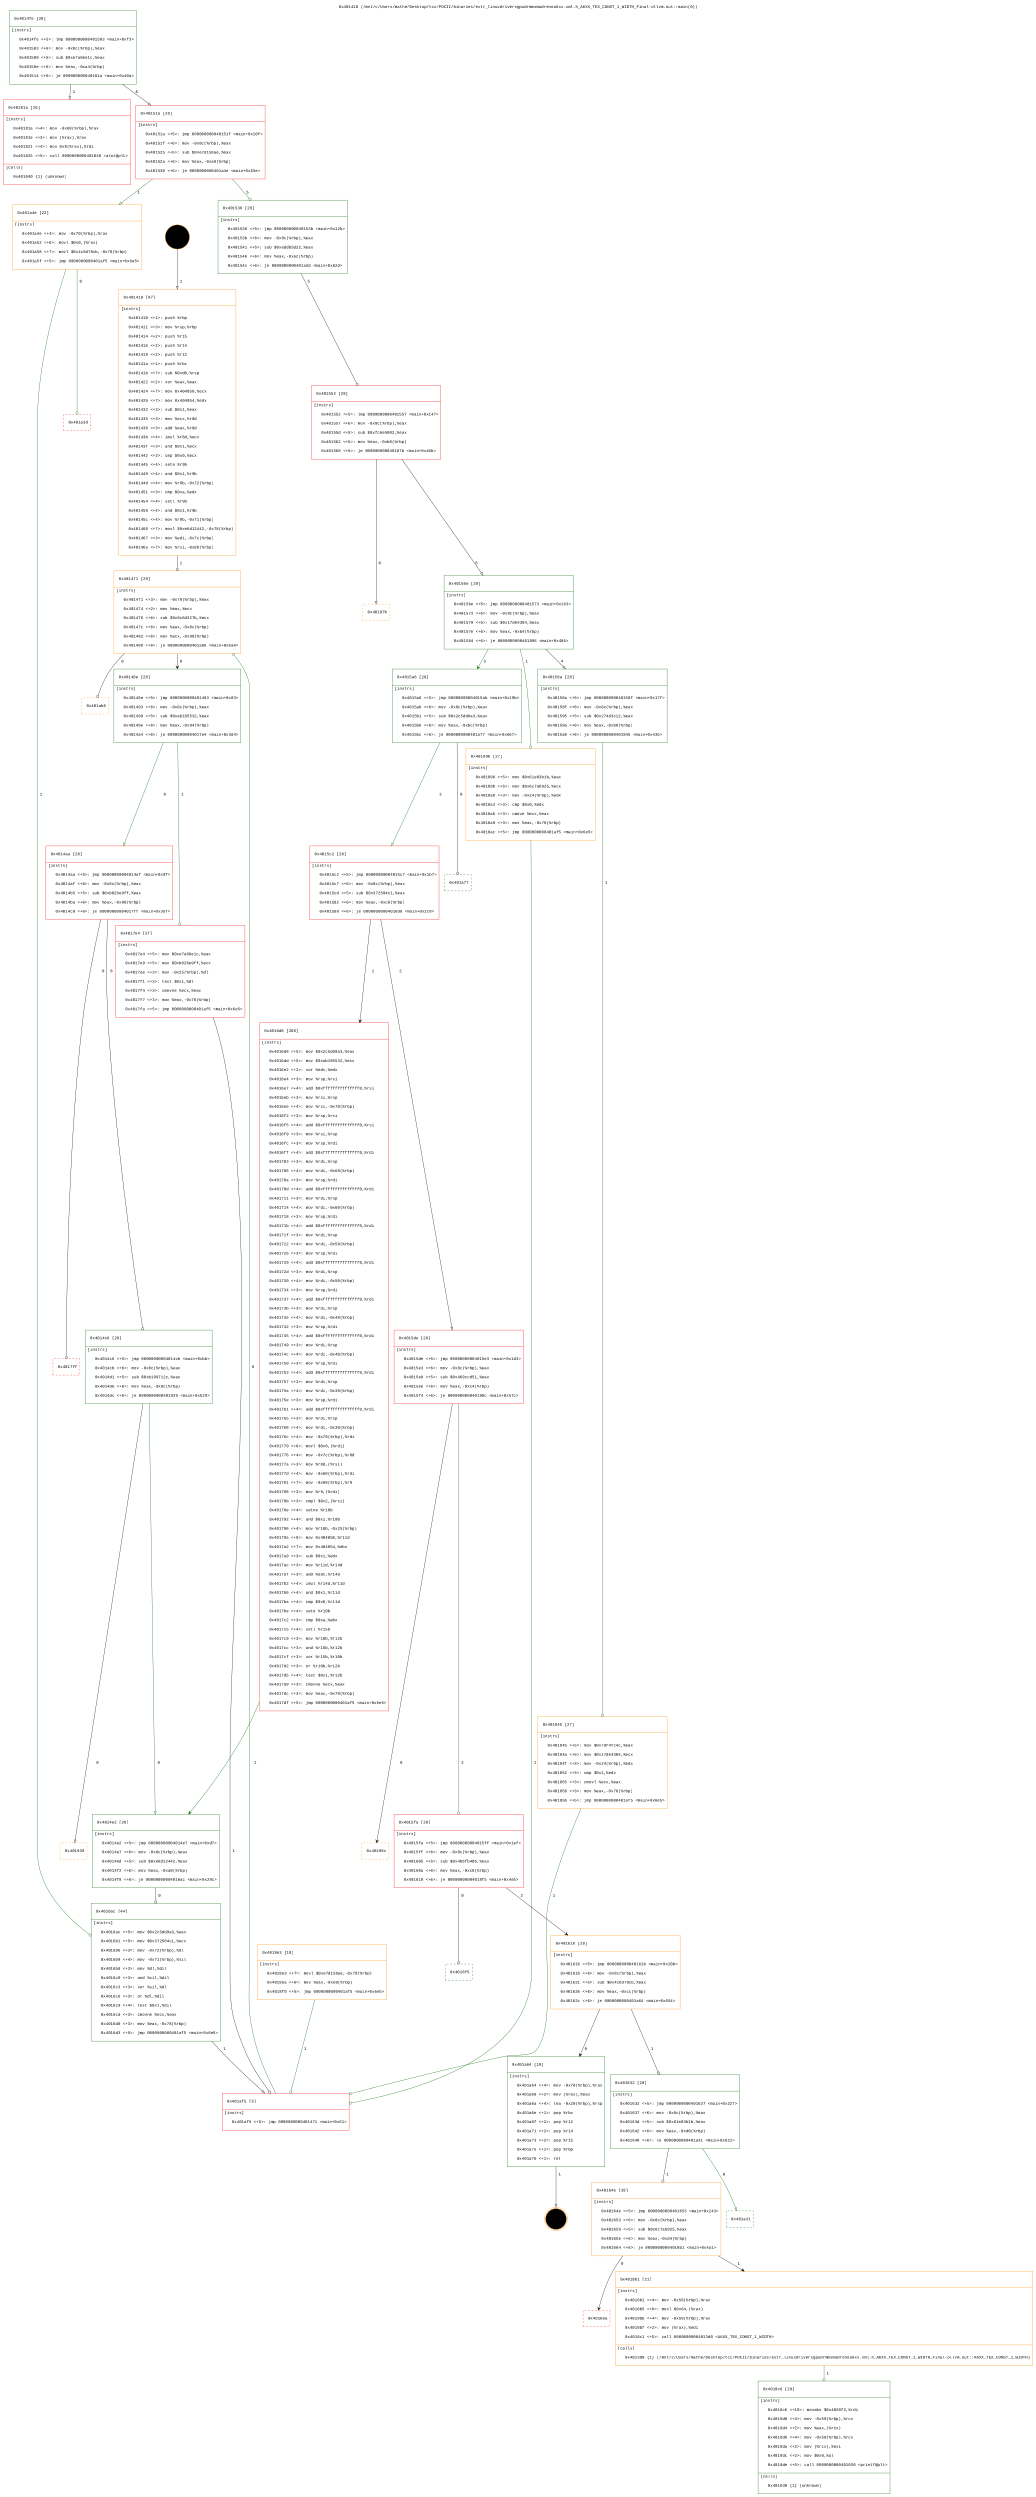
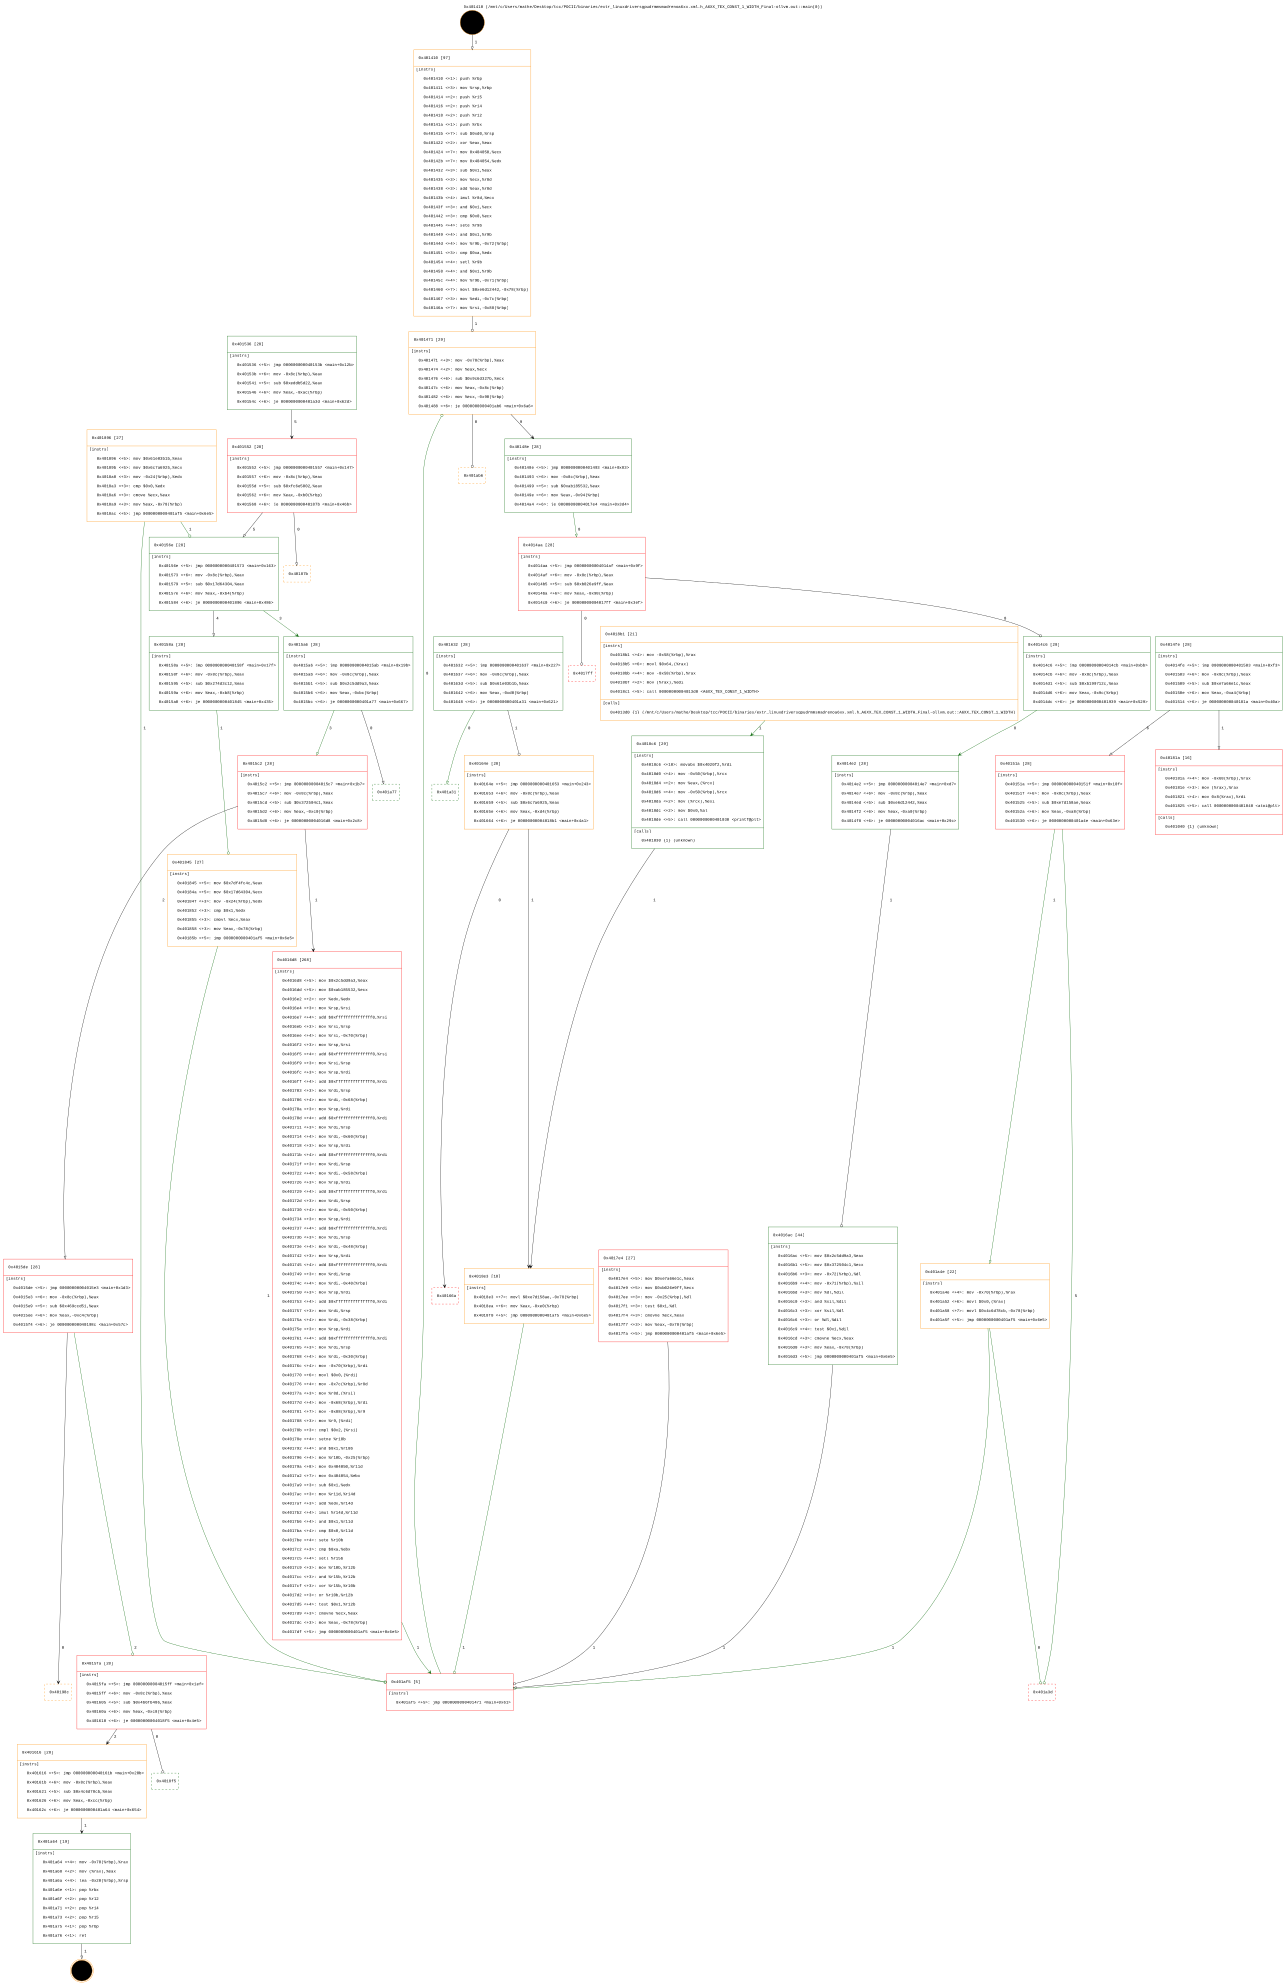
edge "0x40151a [28]" -> "0x401536 [28]": now "0x40151a [28]" -> "0x401a3d"
edge "0x401536 [28]" -> "0x401552 [28]": arrowhead odot -> vee
edge "0x40156e [28]" -> "0x401896 [27]": reversed
edge "0x4015a6 [28]" -> "0x401a77": arrowhead odot -> onormal
edge "0x40148e [28]" -> "0x4017e4 [27]": removed, label "1"
edge "0x4018c6 [29]" -> "0x4018e3 [18]": added, label "1"
edge "0x401a4e [22]" -> "0x4016ac [44]": now "0x401a4e [22]" -> "0x401af5 [5]"
edge "0x4014c6 [28]" -> "0x4014e2 [28]": arrowhead onormal -> vee
edge "0x4016d8 [268]" -> "0x4014e2 [28]": now "0x4016d8 [268]" -> "0x401af5 [5]"
node "0x401939": removed
edge "0x4014e2 [28]" -> "0x4016ac [44]": label " 0" -> " 1"
edge "0x401616 [28]" -> "0x401632 [28]": removed, label "1"
edge "0x401616 [28]" -> "0x401a64 [19]": label " 9" -> " 1"
edge "0x40164e [28]" -> "0x4018b1 [21]": now "0x40164e [28]" -> "0x4018e3 [18]"
edge "0x4018b1 [21]" -> "0x4018c6 [29]": arrowhead odot -> vee
